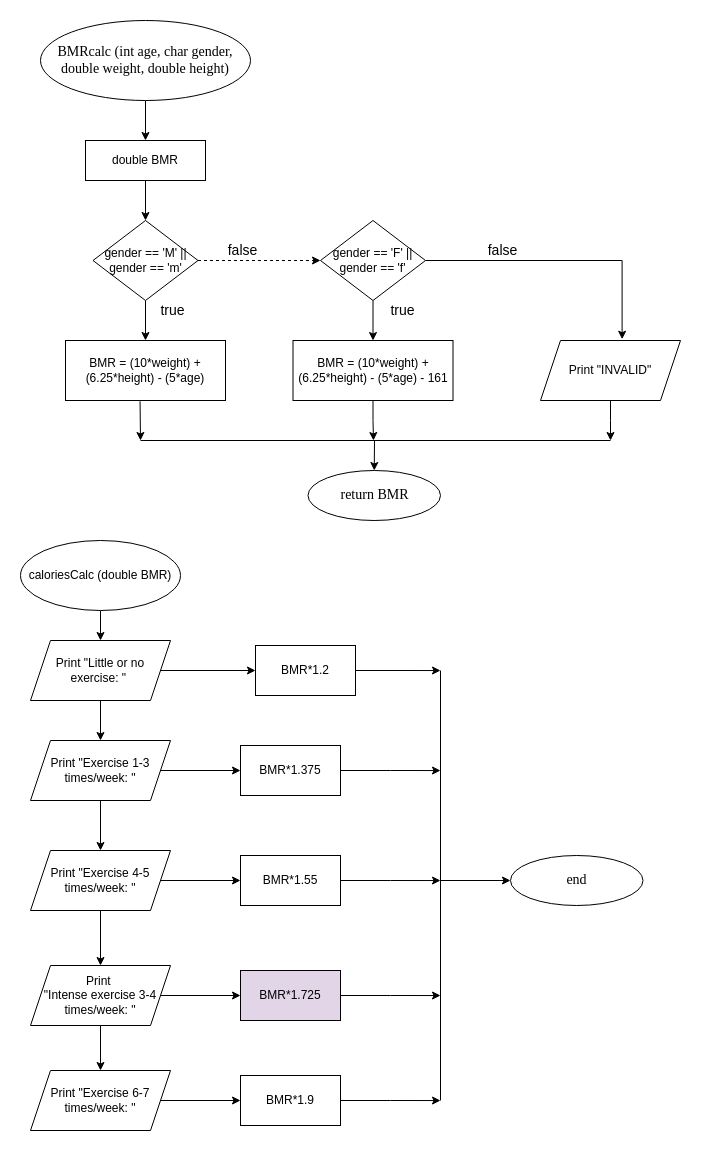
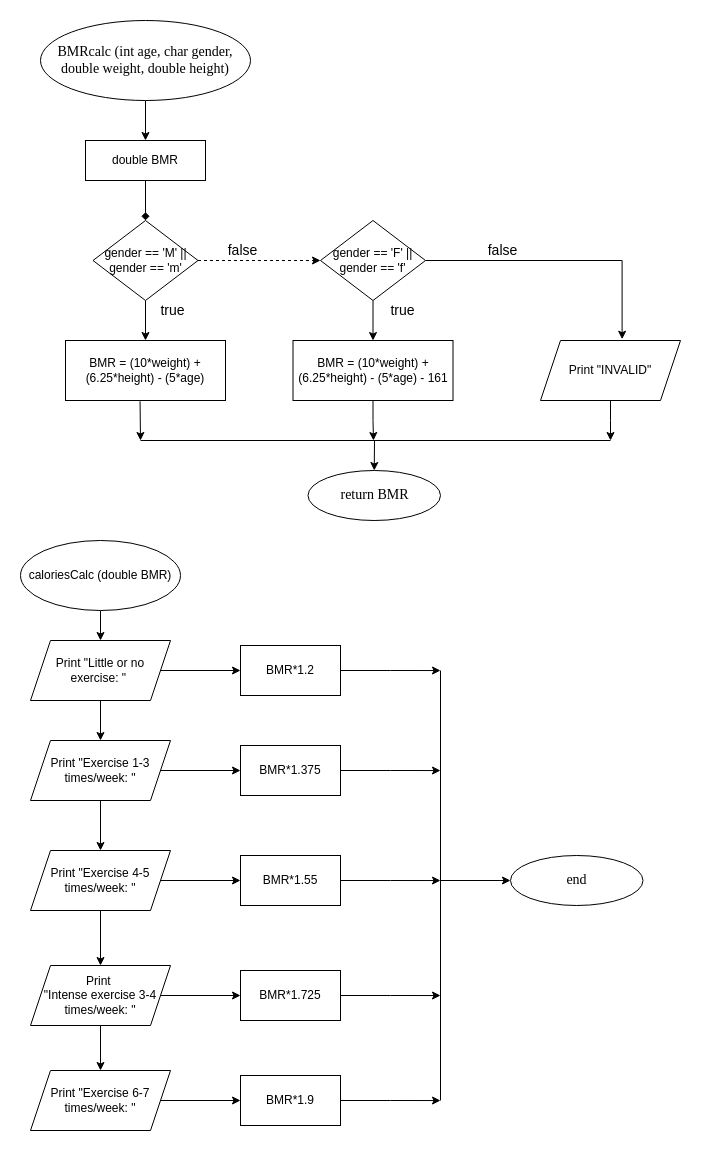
edge "double BMR" -> "gender == 'M' || gender == 'm'": arrowhead classic -> diamond
node "BMR*1.2": moved (306, 671) -> (291, 671)
node "BMR*1.725": fillcolor #e1d5e7 -> #ffffff
